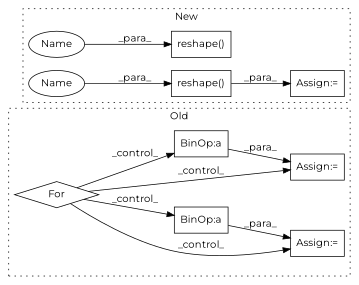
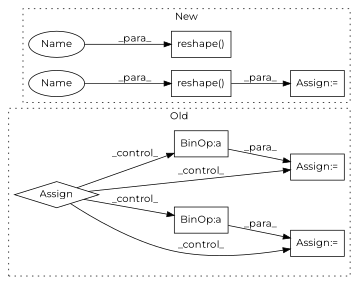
node "For": label "For" -> "Assign"
